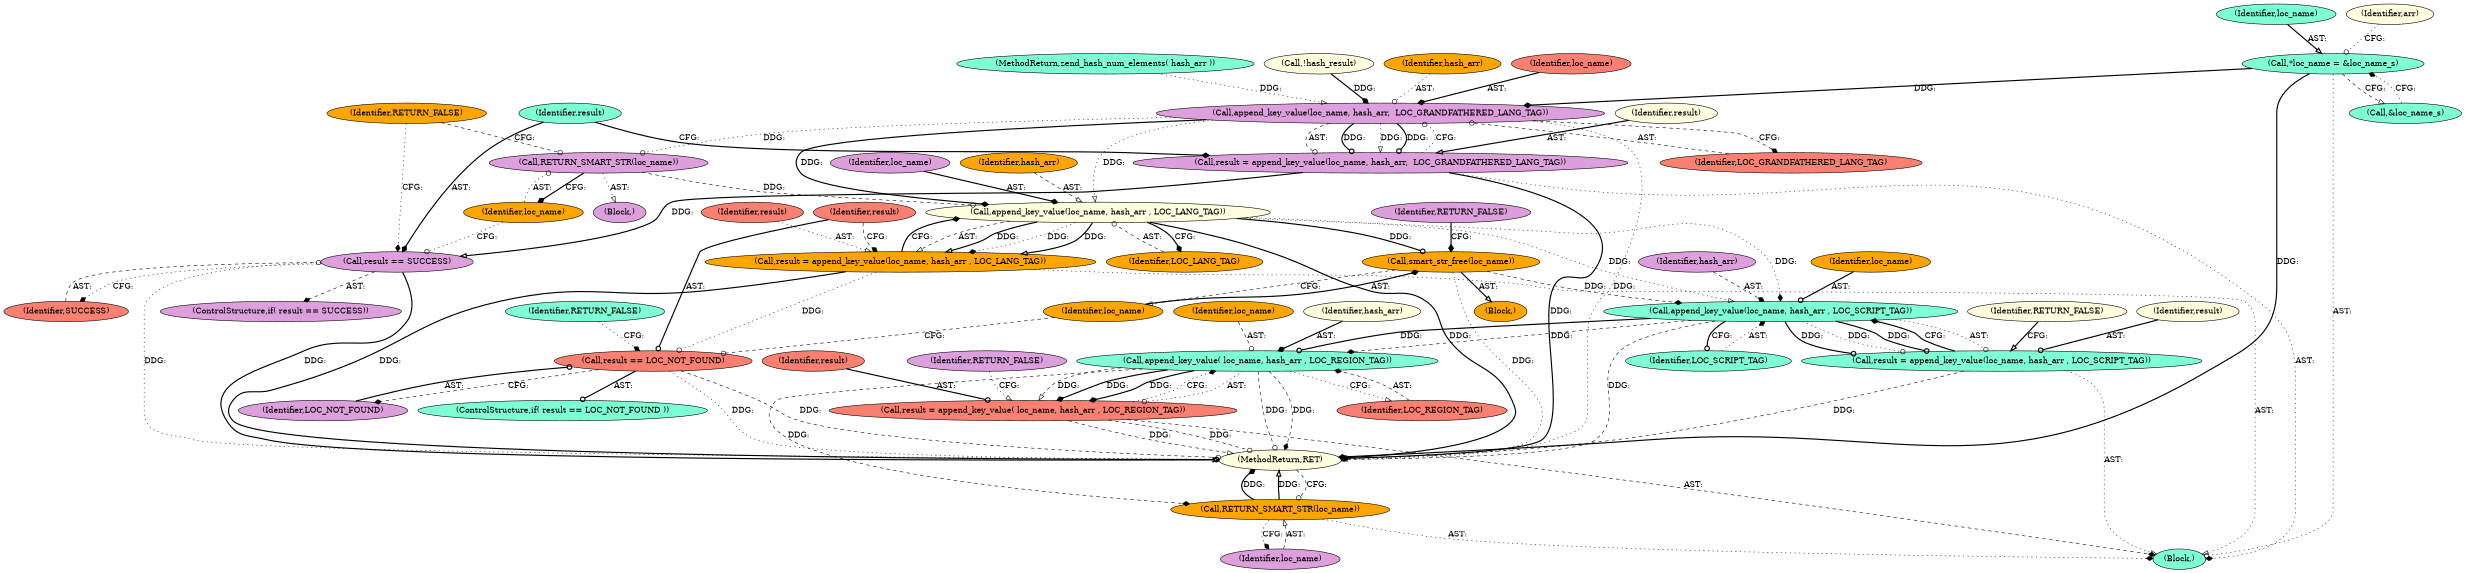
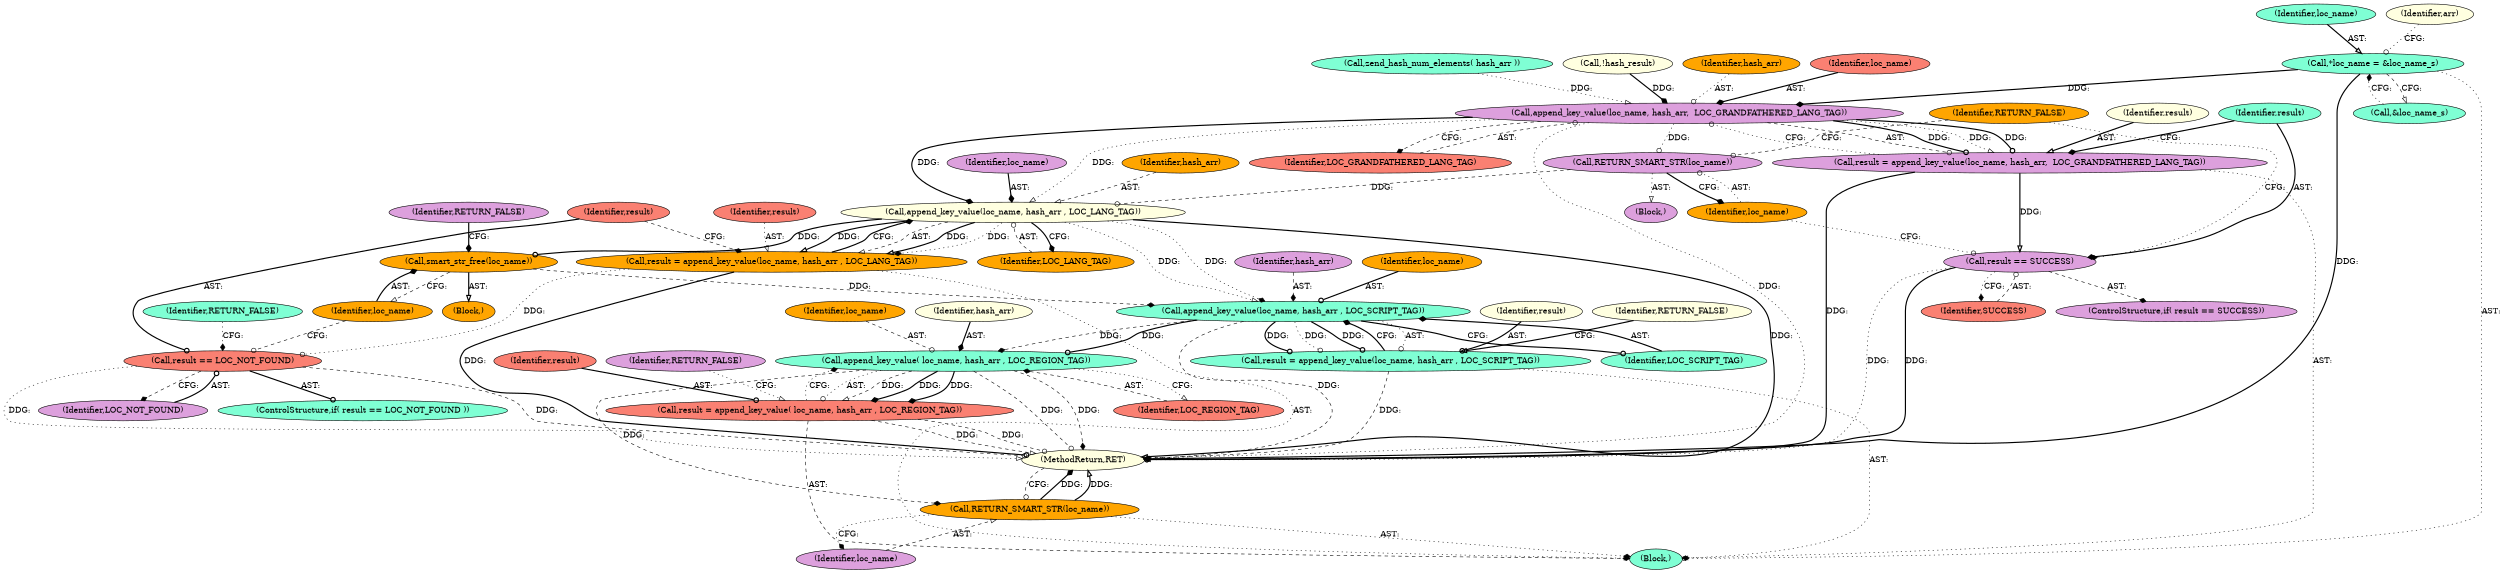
node "(MethodReturn,zend_hash_num_elements( hash_arr ))": label "(MethodReturn,zend_hash_num_elements( hash_arr ))" -> "(Call,zend_hash_num_elements( hash_arr ))"
edge "(Identifier,LOC_SCRIPT_TAG)" -> "(Call,append_key_value(loc_name, hash_arr , LOC_SCRIPT_TAG))": style dotted -> bold
edge "(Call,smart_str_free(loc_name))" -> "(MethodReturn,RET)": removed, label "DDG:"
